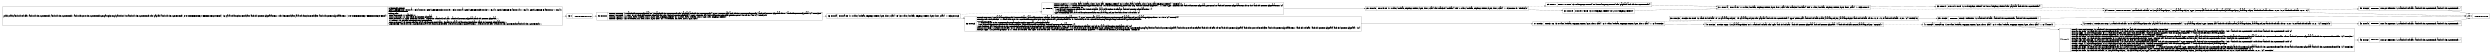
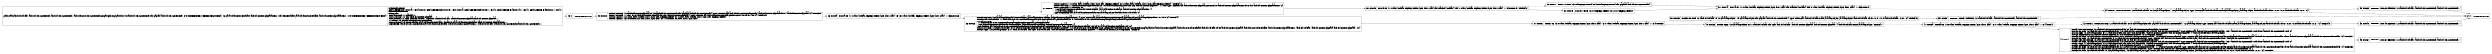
node "33: 0x001d": removed
node "24: ?": text "MTH_EXIT_TYPE" -> "MTH_EXIT_BLOCK"
